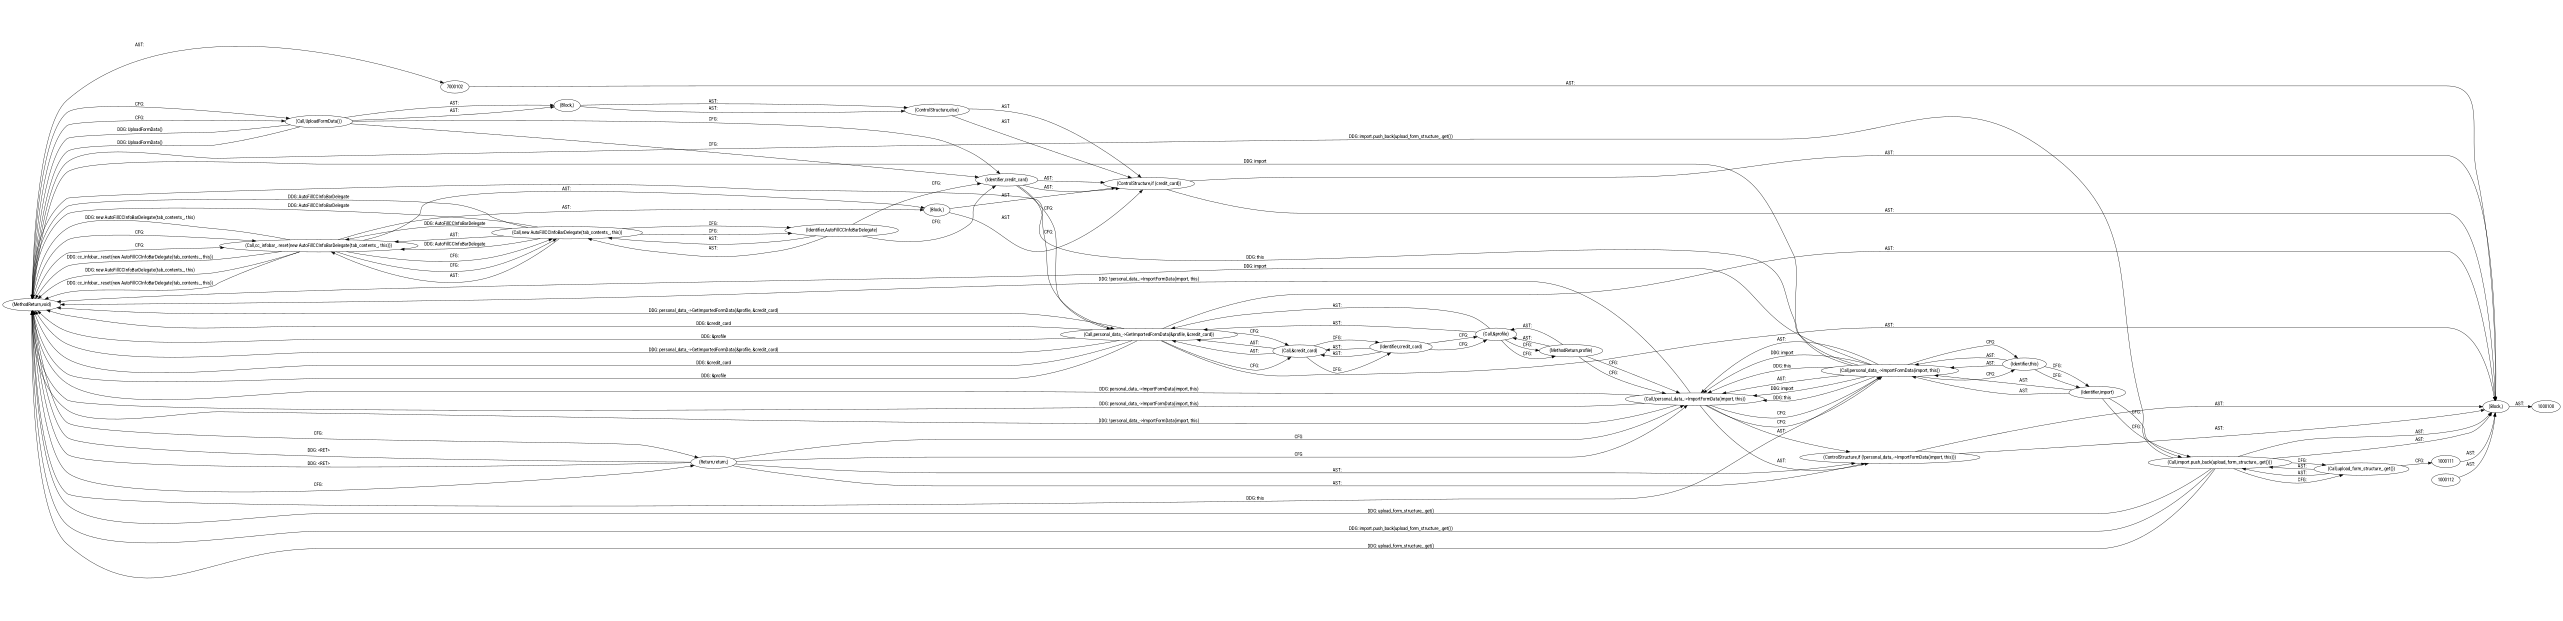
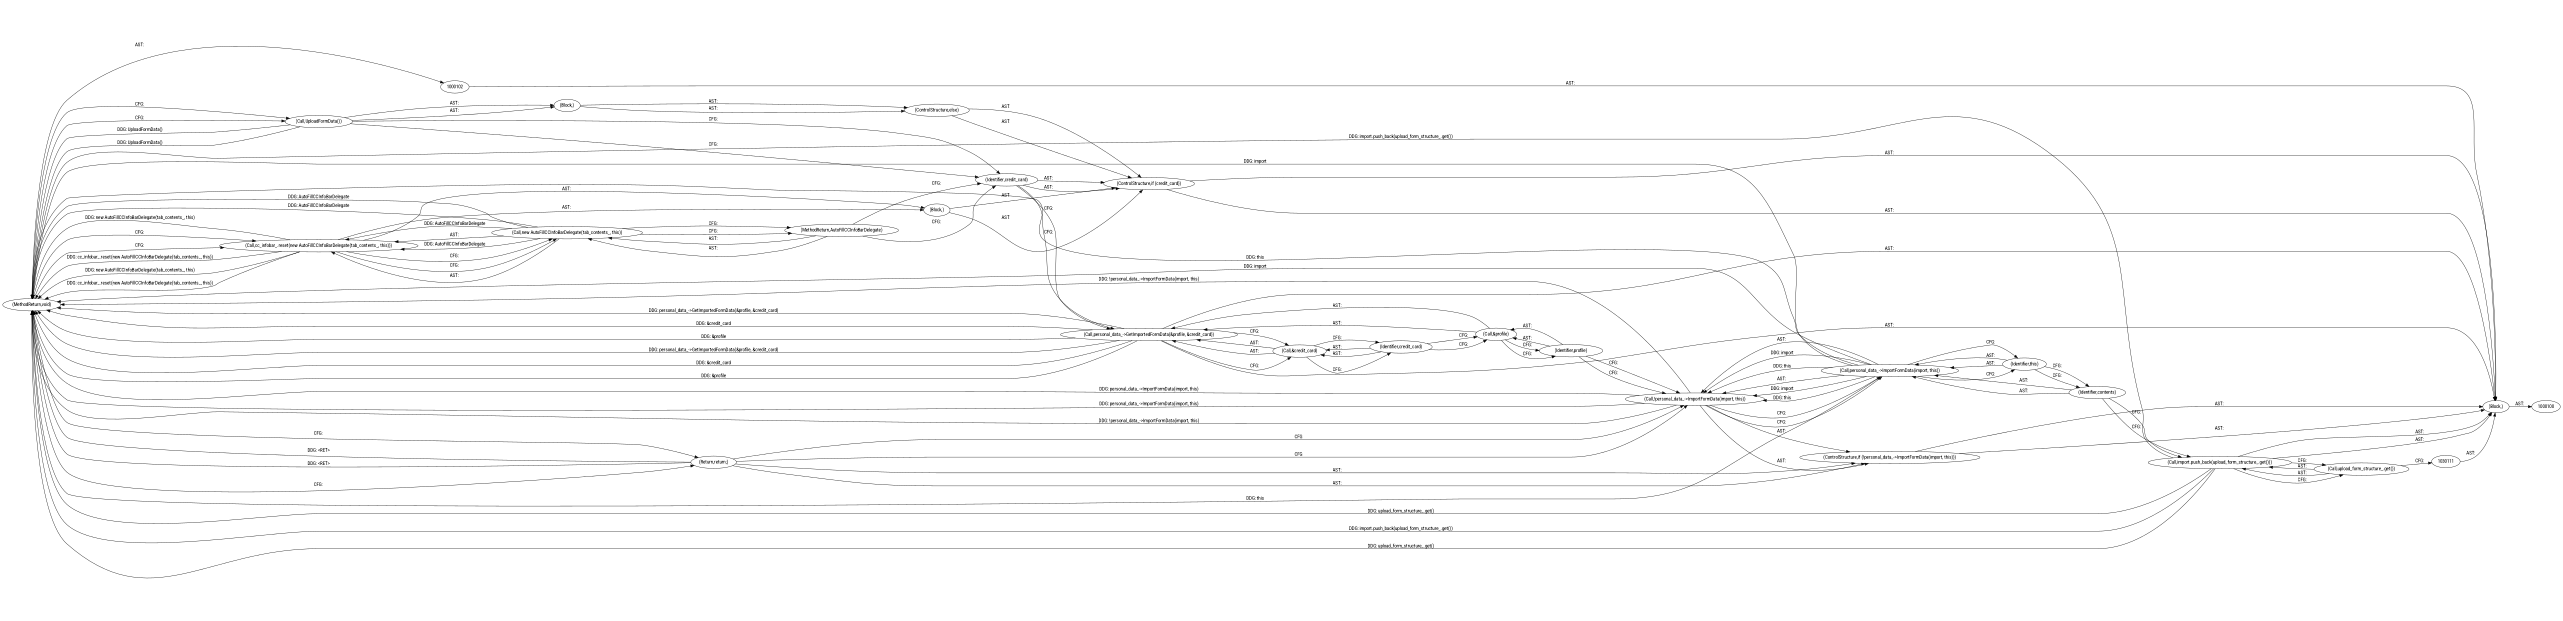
node "7000102": label "7000102" -> "1000102"
node "(Identifier,AutoFillCCInfoBarDelegate)": label "(Identifier,AutoFillCCInfoBarDelegate)" -> "(MethodReturn,AutoFillCCInfoBarDelegate)"
node "(MethodReturn,profile)": label "(MethodReturn,profile)" -> "(Identifier,profile)"
node "(Identifier,import)": label "(Identifier,import)" -> "(Identifier,contents)"
node "1000111": label "1000111" -> "1030111"
node "1000112": removed
